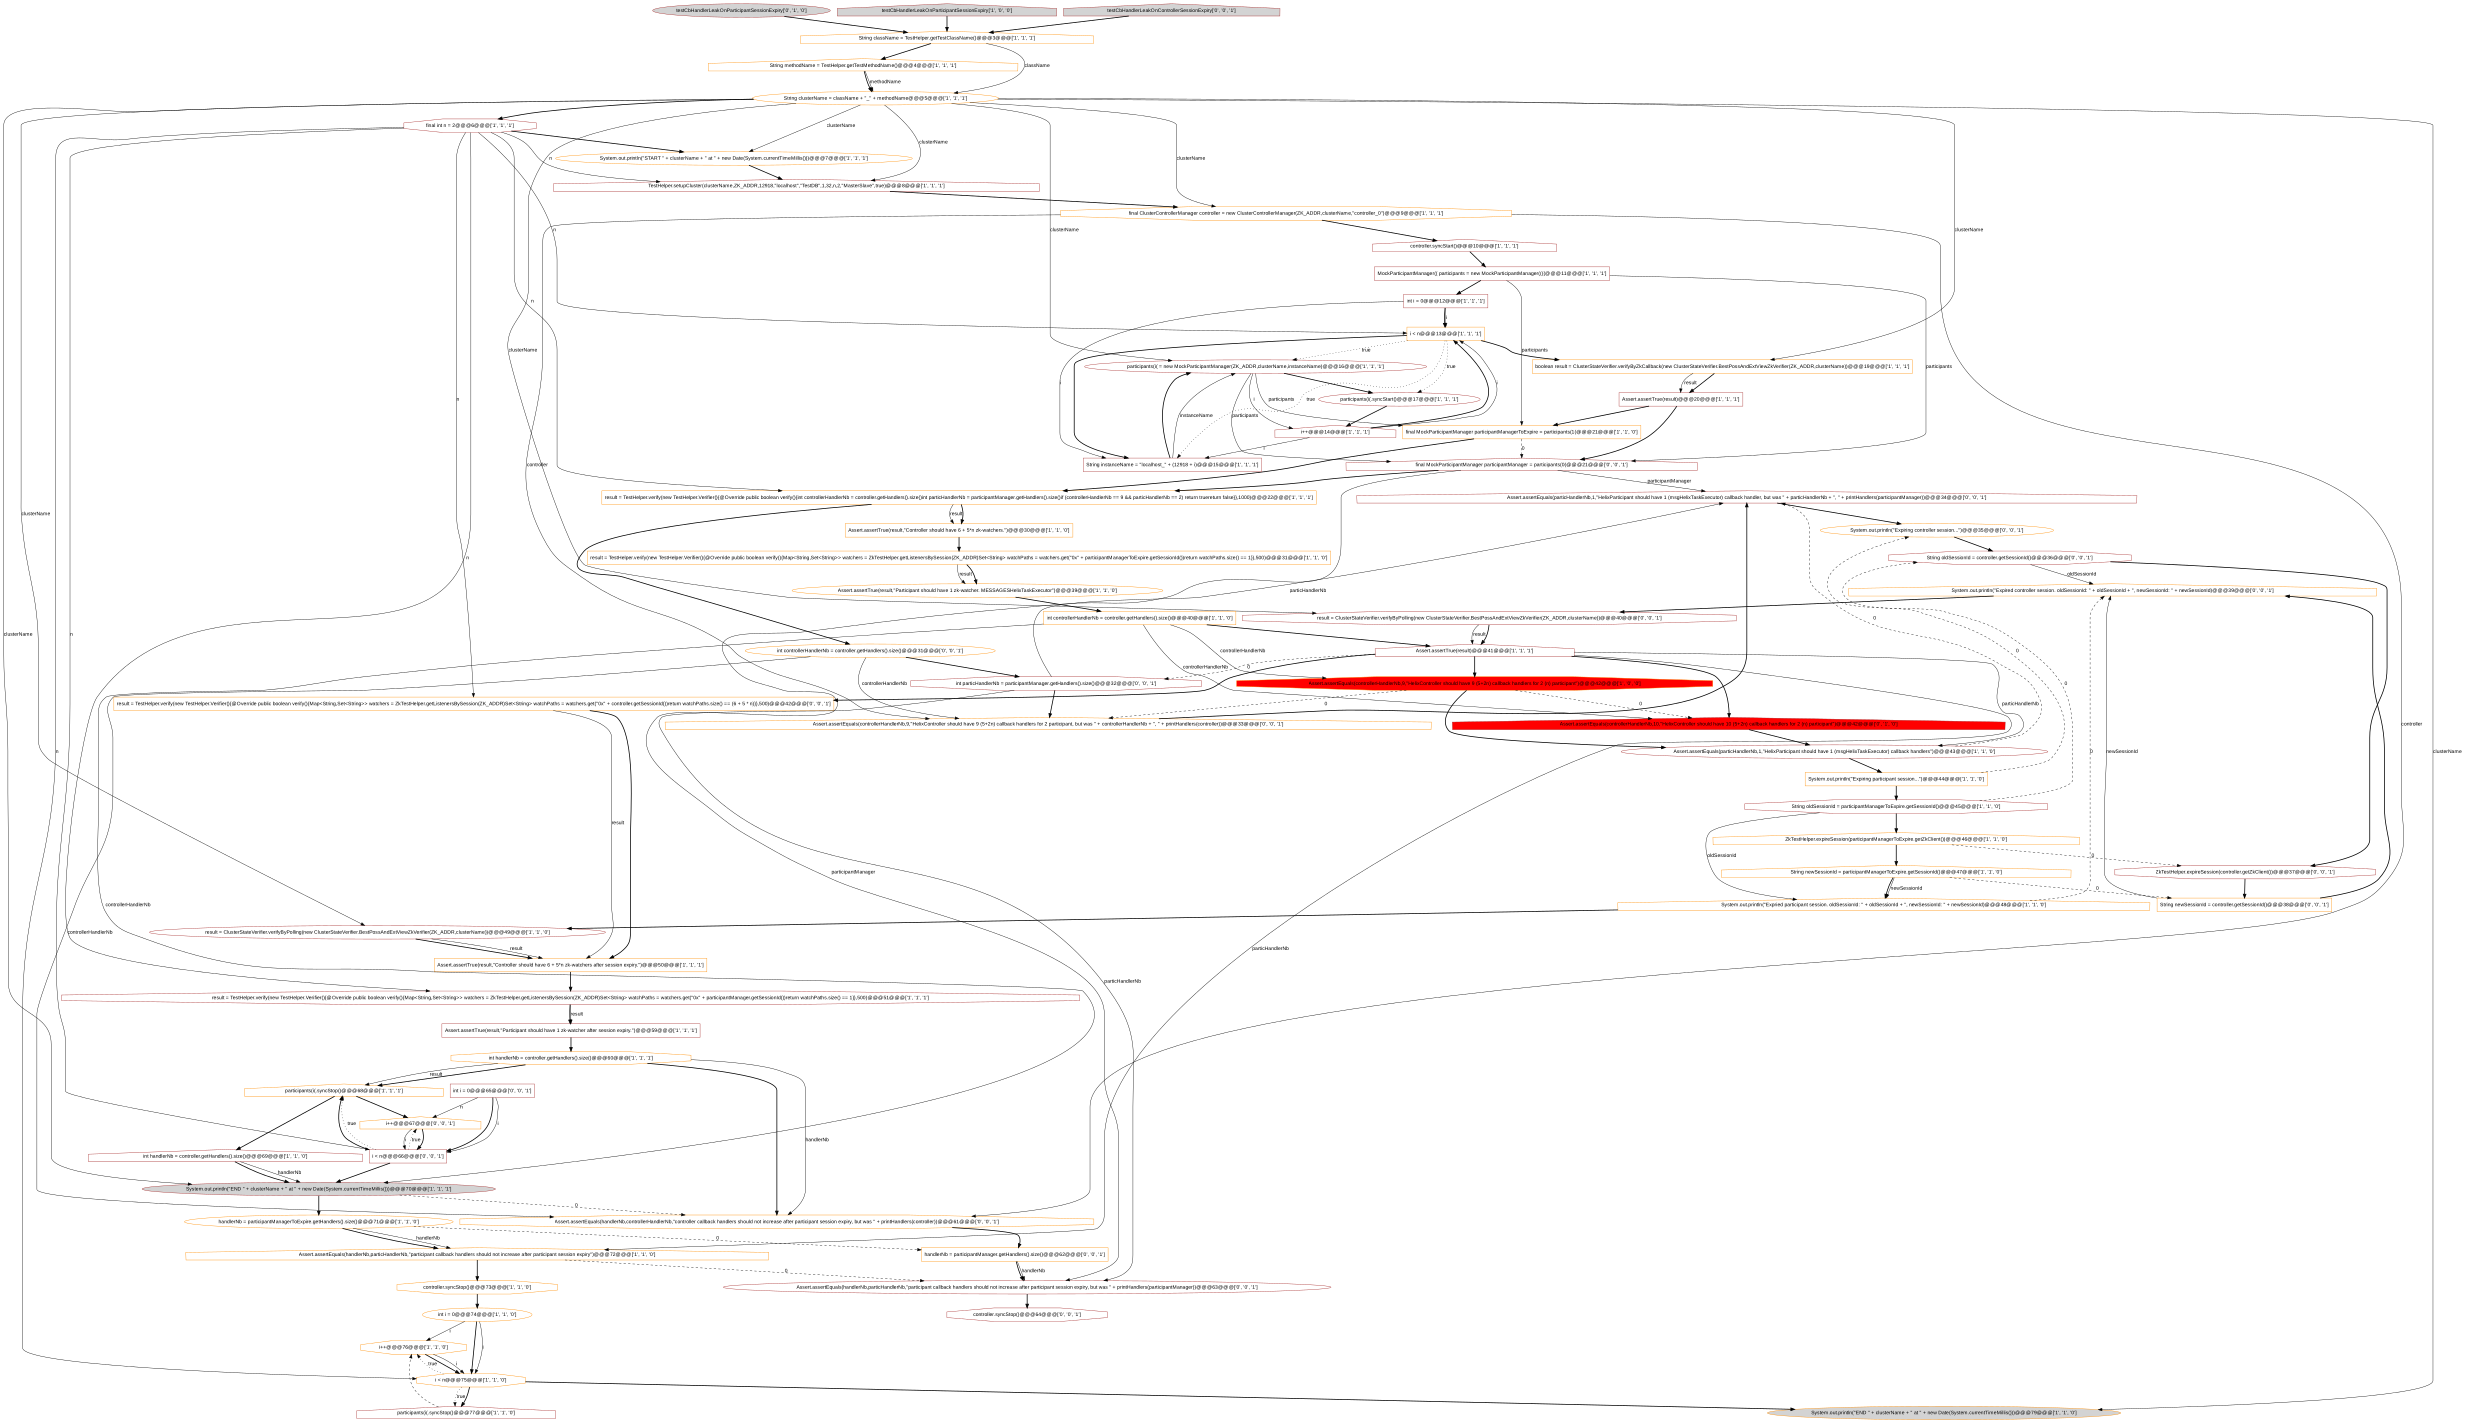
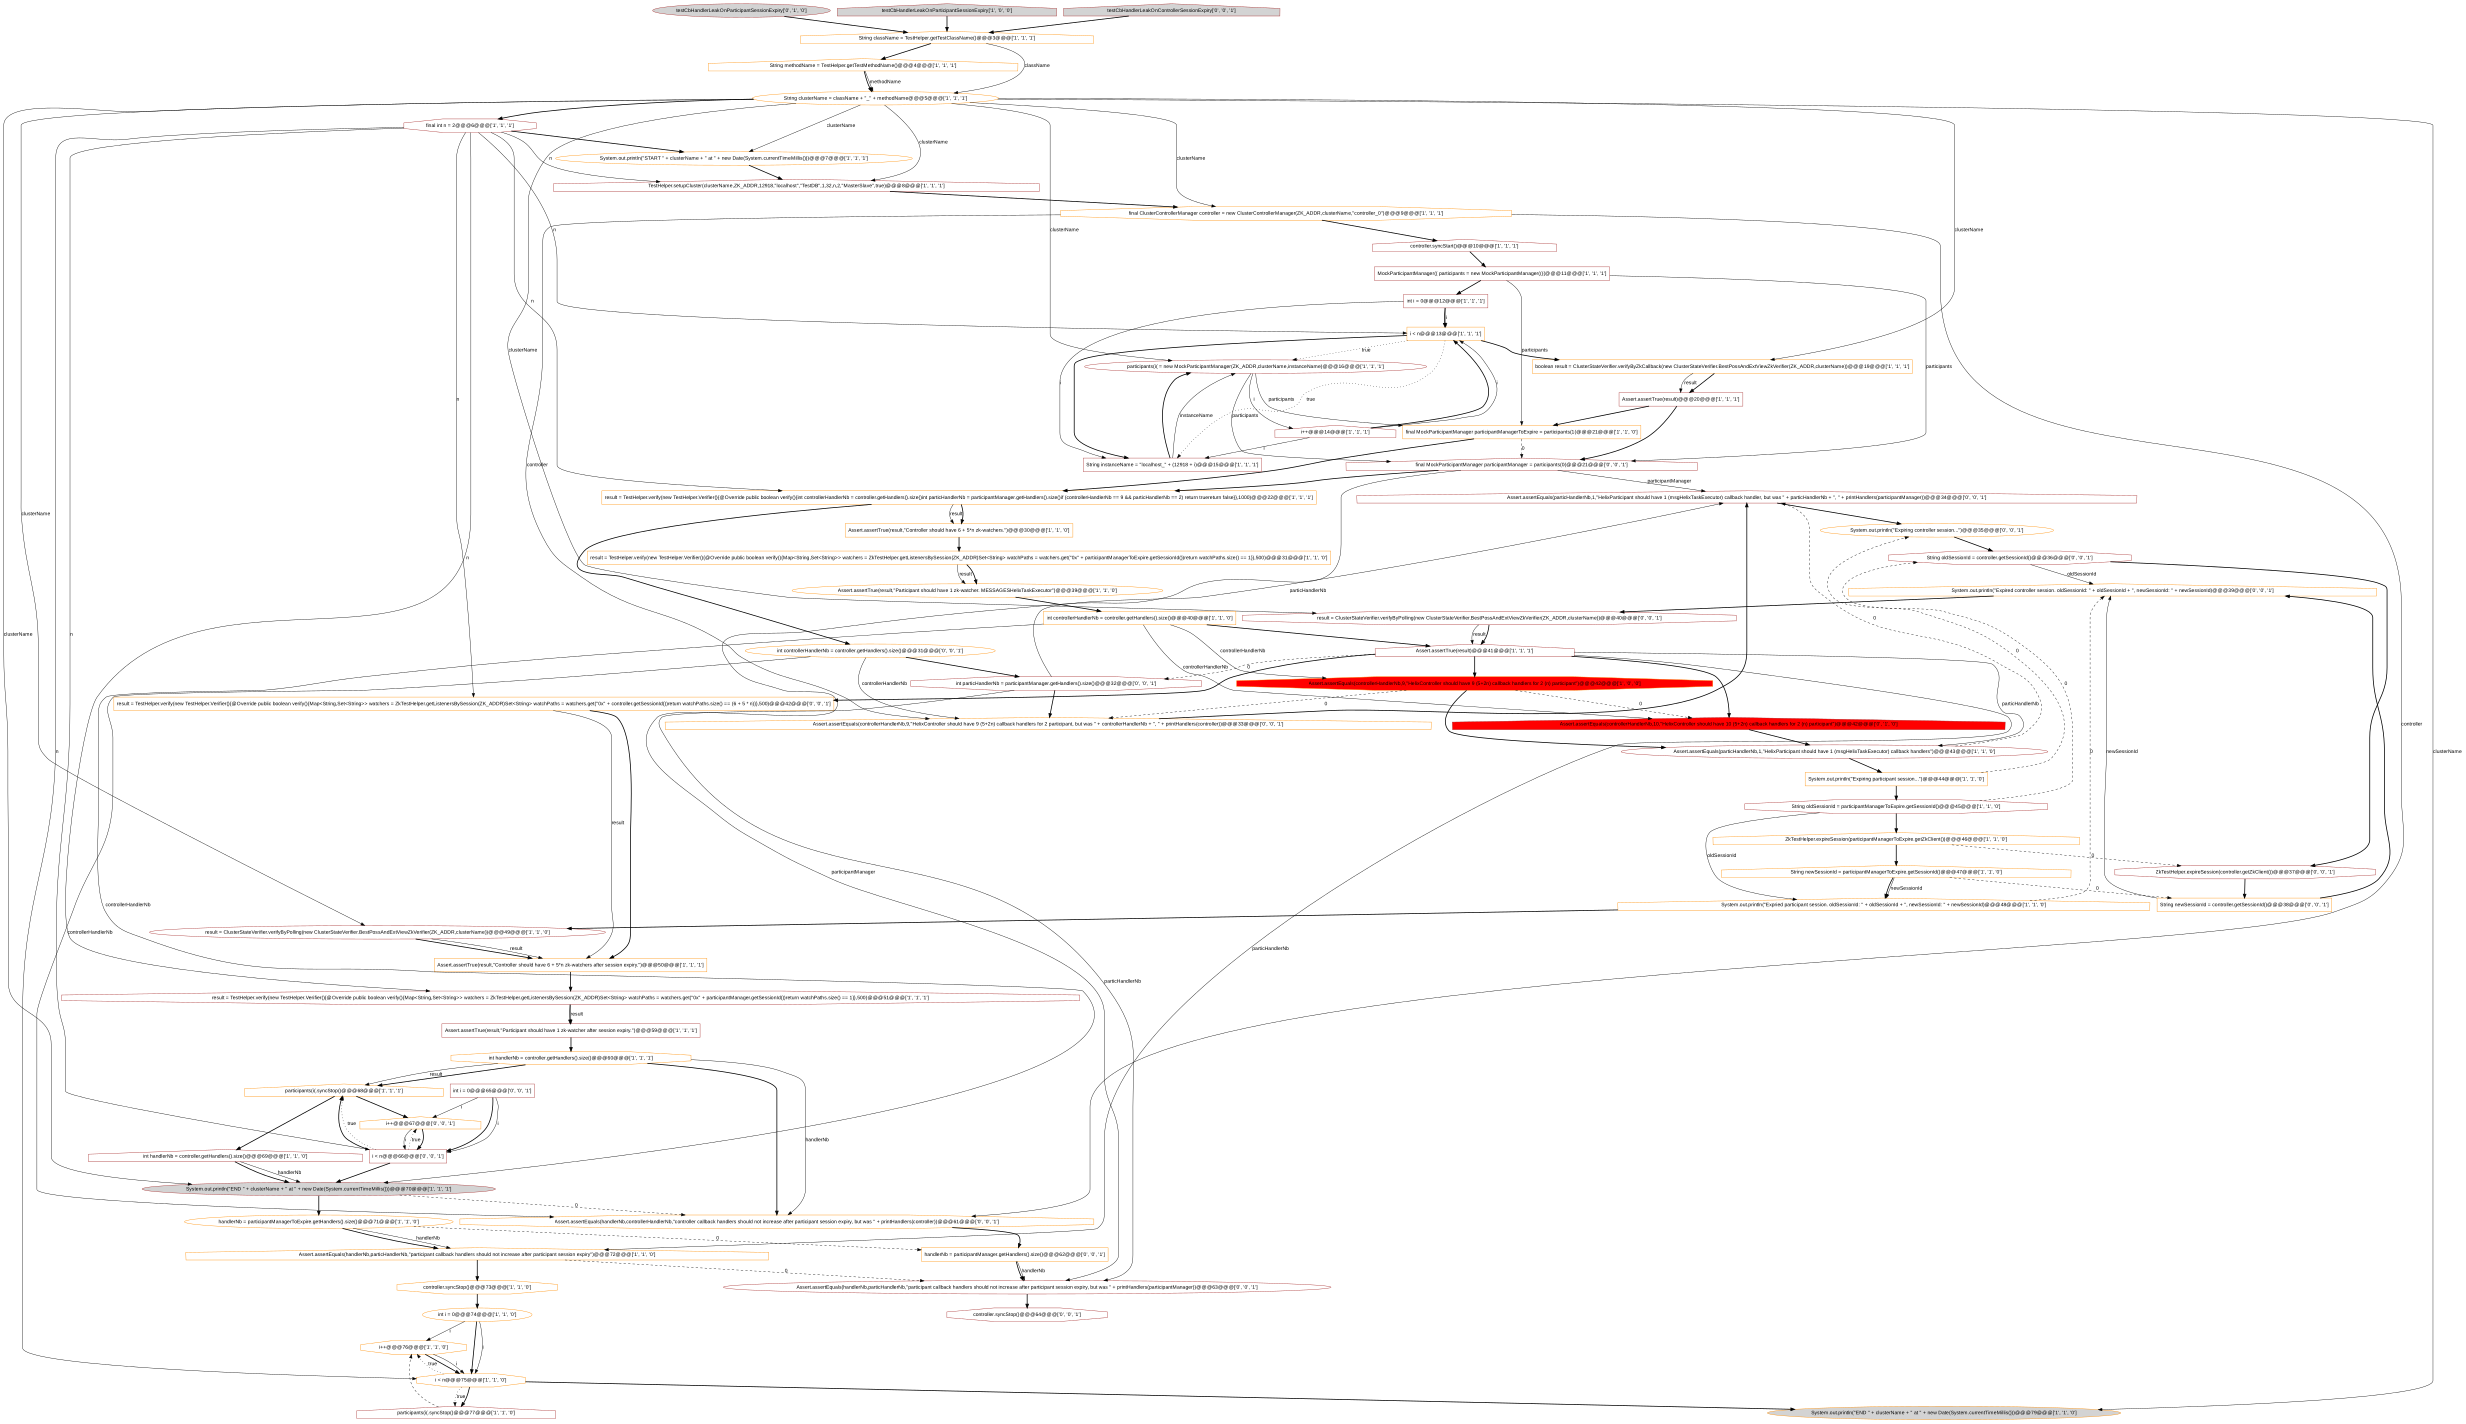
node "participants(i(.syncStart()@@@17@@@['1', '1', '1']": removed
edge "int i = 0@@@65@@@['0', '0', '1']" -> "i++@@@67@@@['0', '0', '1']": label "n" -> "i"
